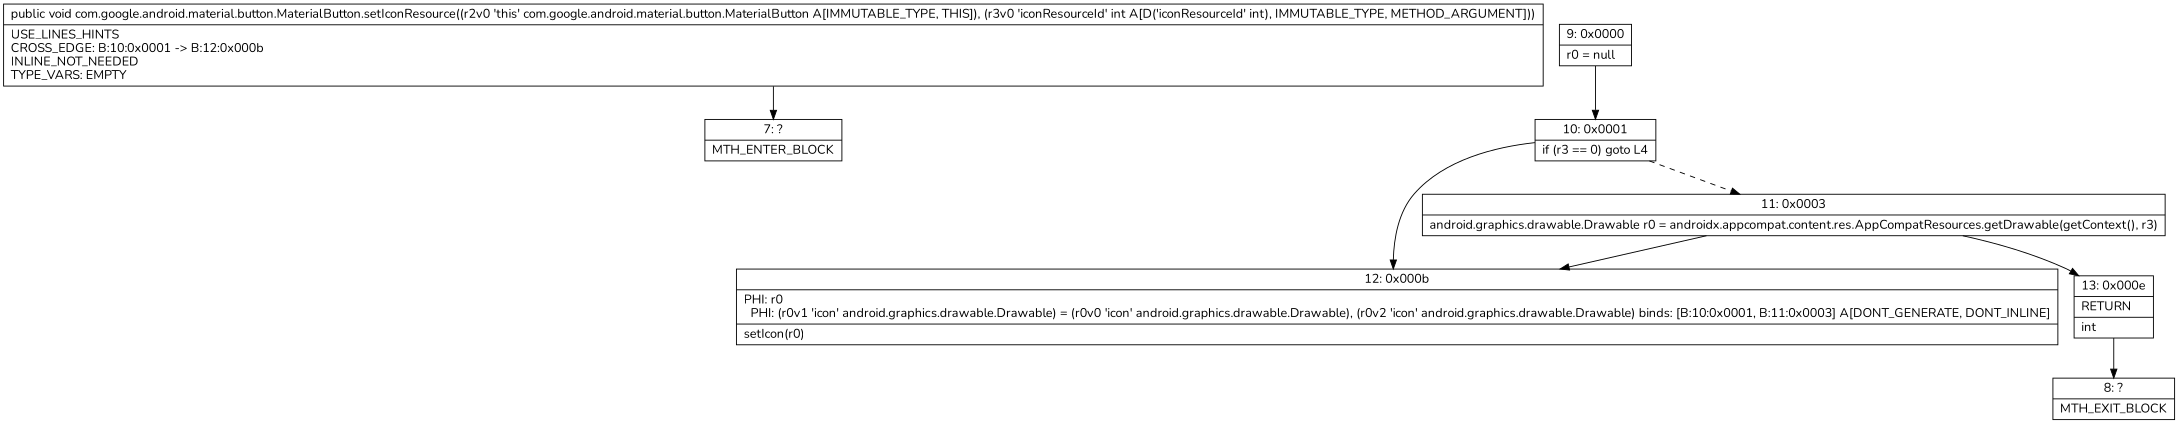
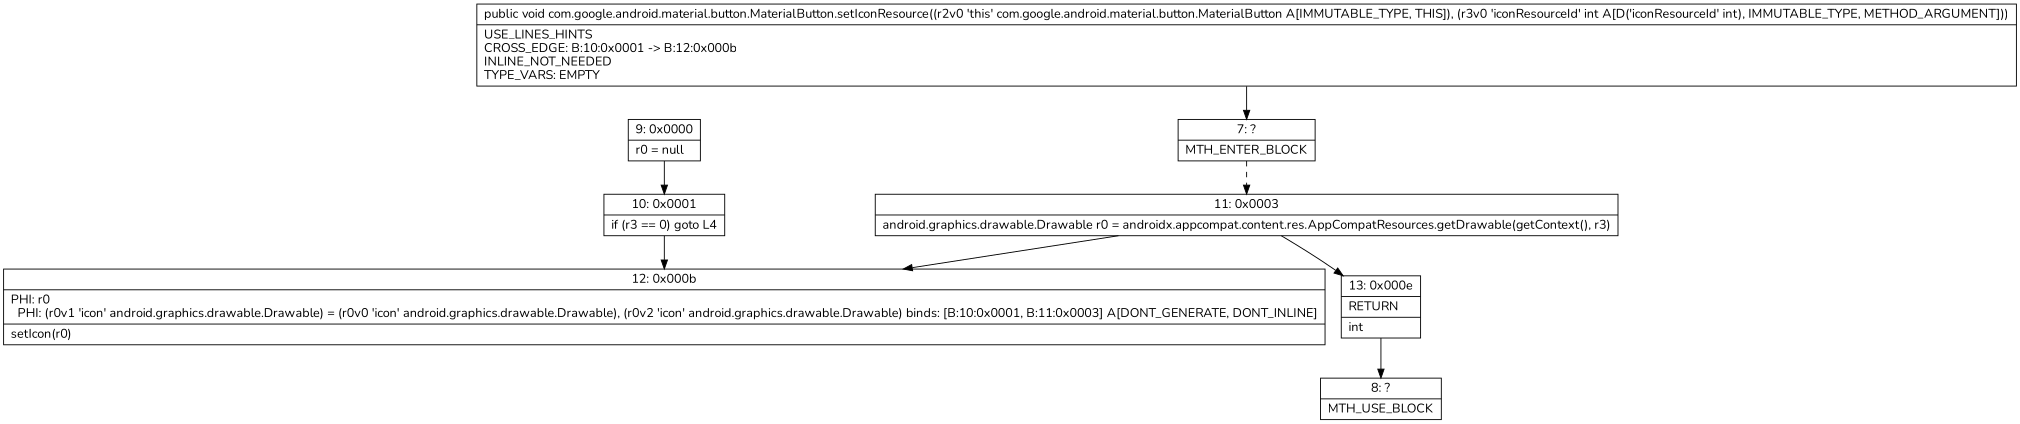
edge "10: 0x0001" -> "11: 0x0003": now "7: ?" -> "11: 0x0003"
node "8: ?": text "MTH_EXIT_BLOCK" -> "MTH_USE_BLOCK"
